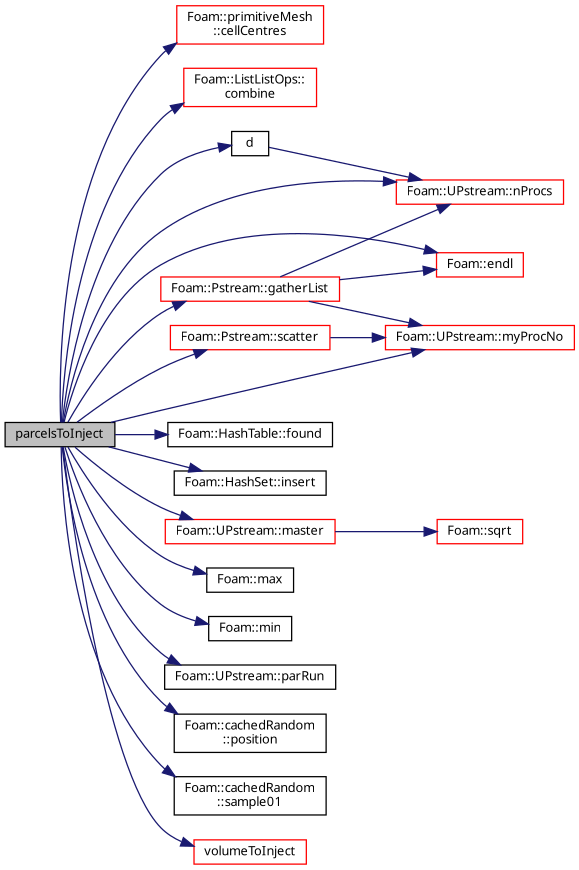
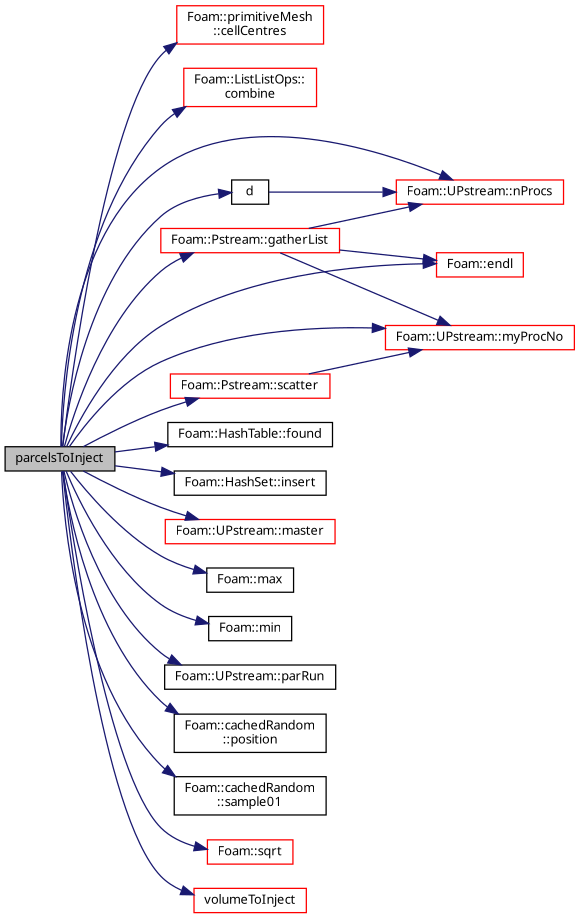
edge "Foam::UPstream::master" -> "Foam::sqrt": now "parcelsToInject" -> "Foam::sqrt"
